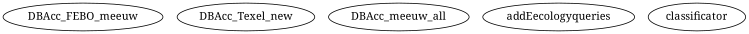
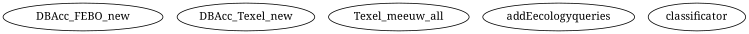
node "DBAcc_FEBO_meeuw": label "DBAcc_FEBO_meeuw" -> "DBAcc_FEBO_new"
node "DBAcc_meeuw_all": label "DBAcc_meeuw_all" -> "Texel_meeuw_all"
